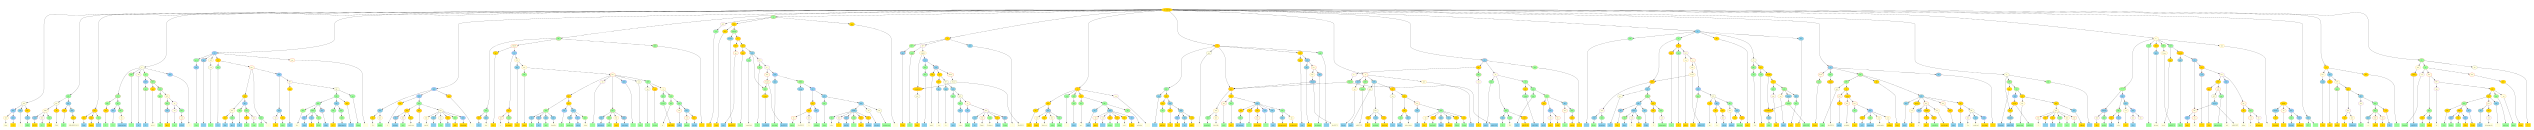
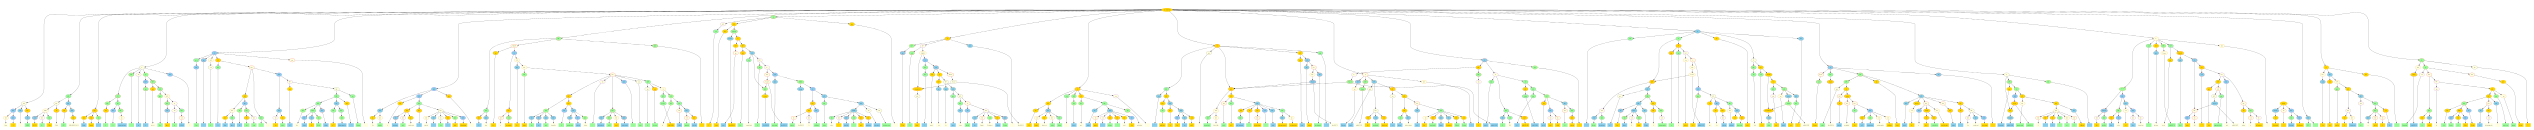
node "n't": fillcolor gold -> lightyellow
node "ptbr00233": fillcolor palegreen -> lightyellow
node "donation": added
